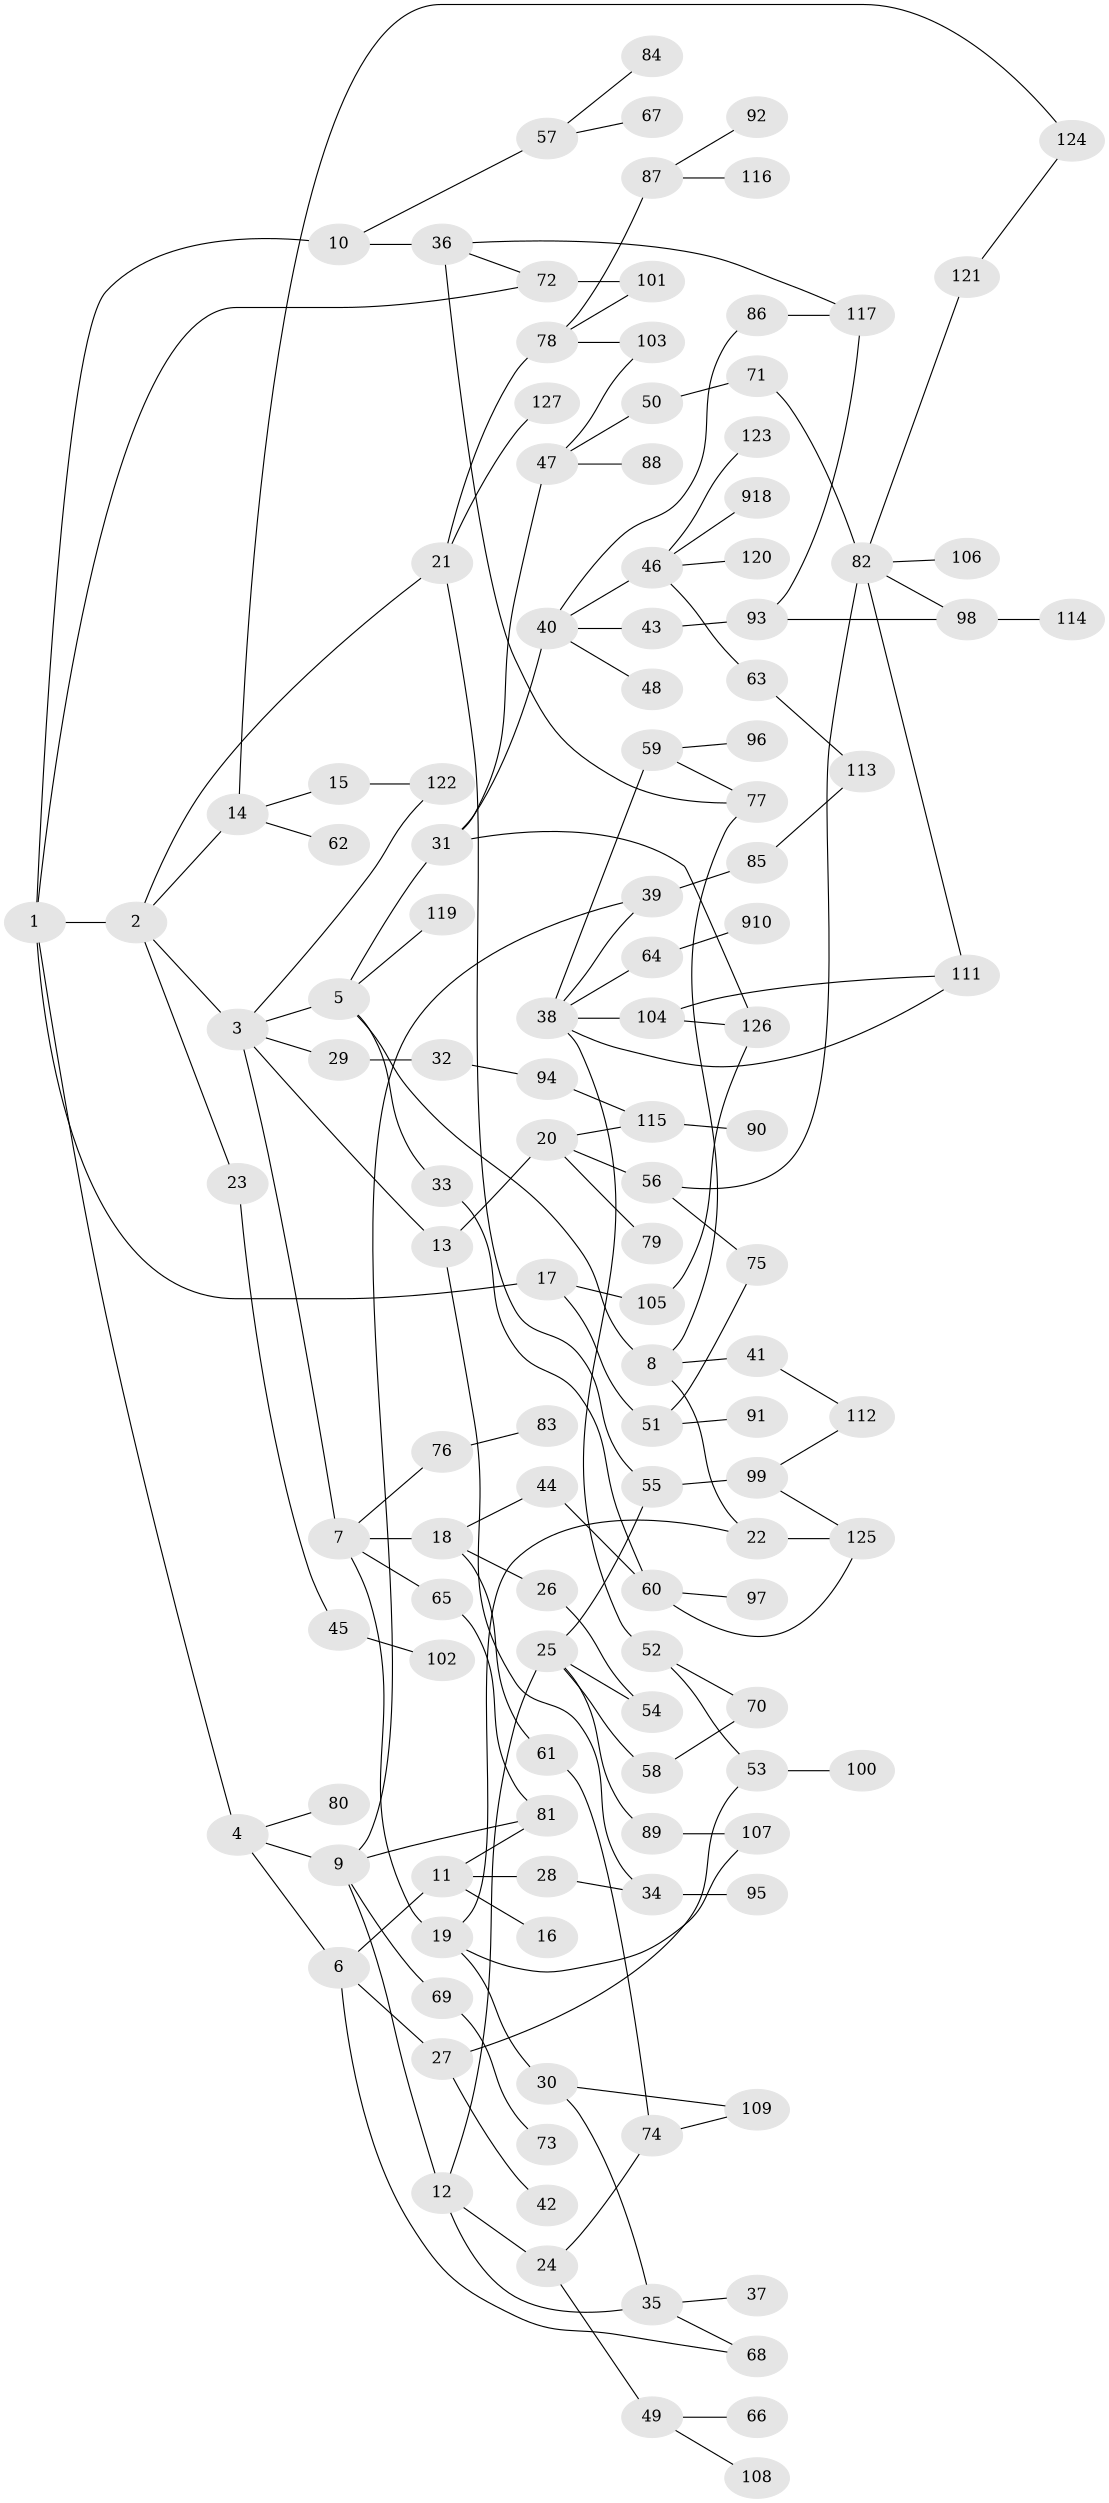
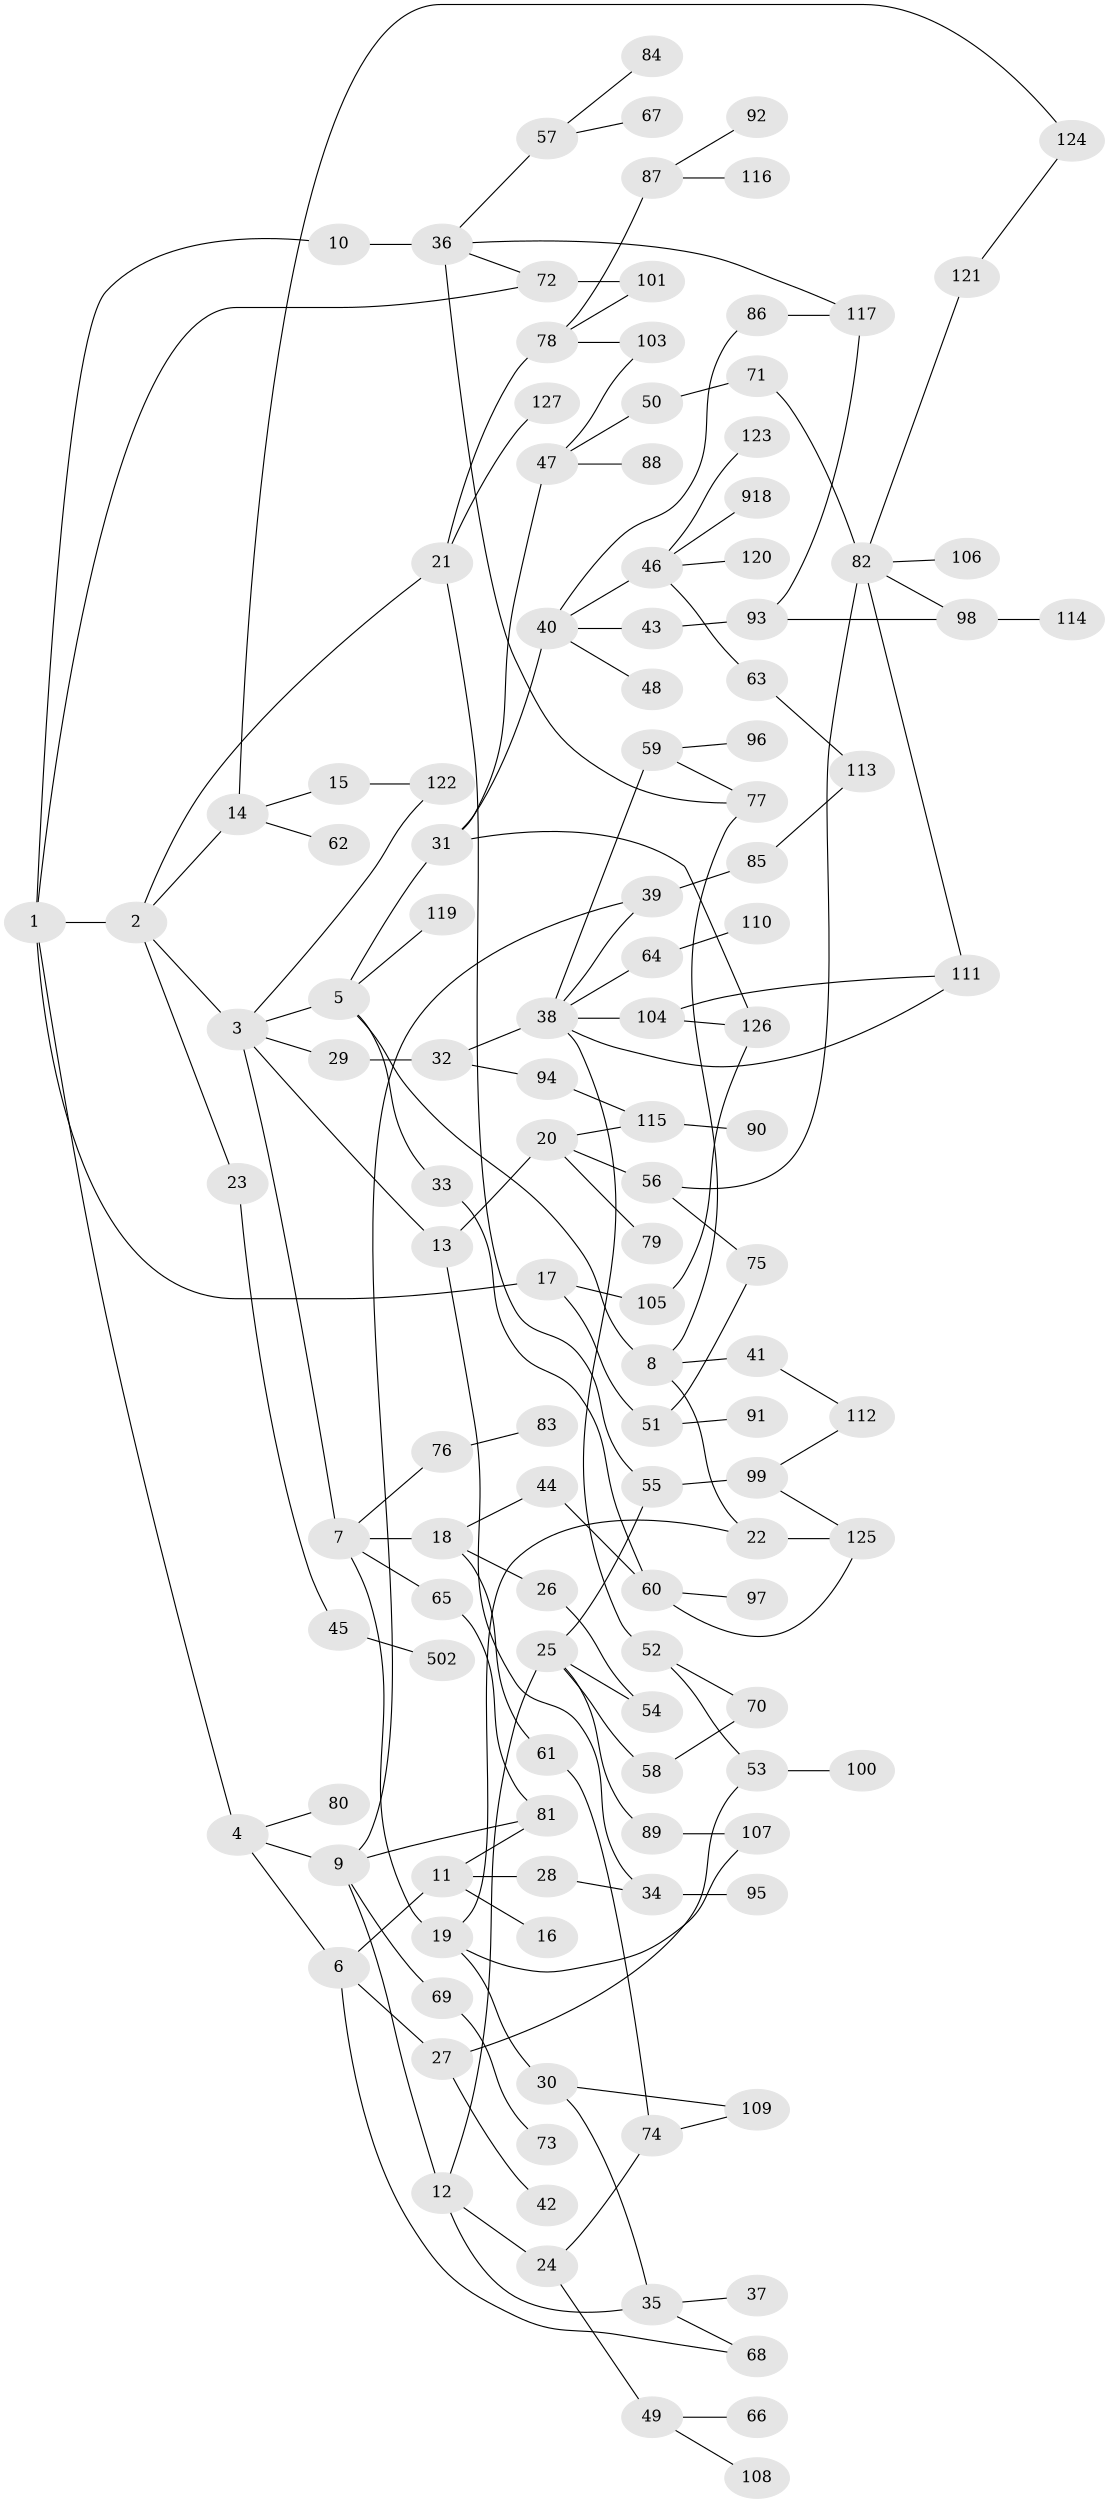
edge "57" -- "10": now "57" -- "36"
node "910": label "910" -> "110"
edge "38" -- "32": added
node "102": label "102" -> "502"
